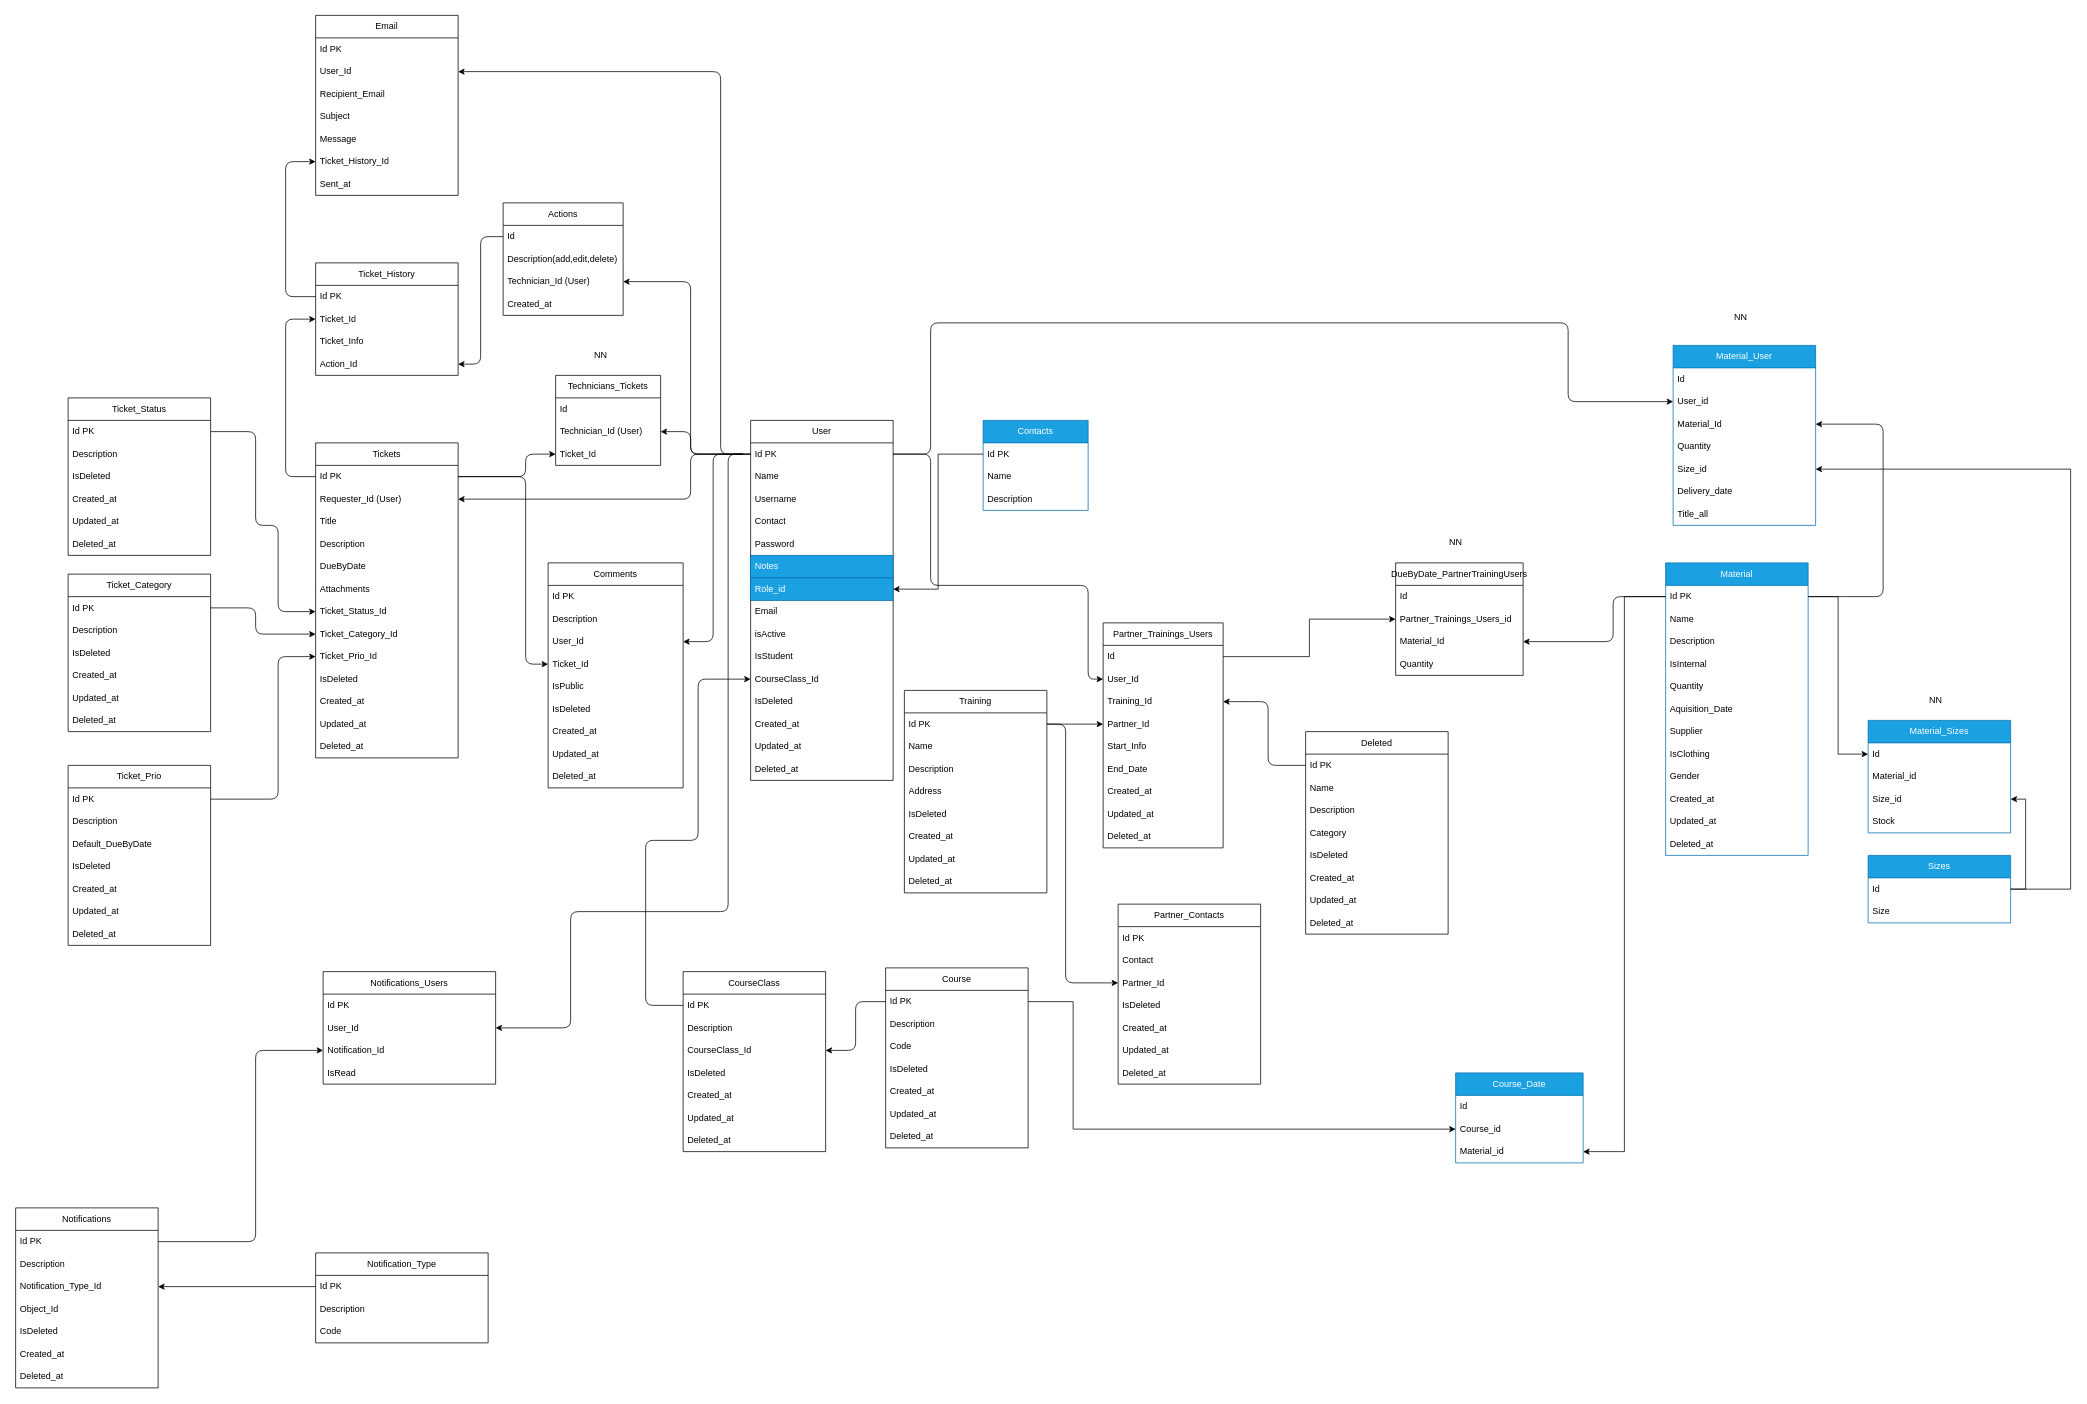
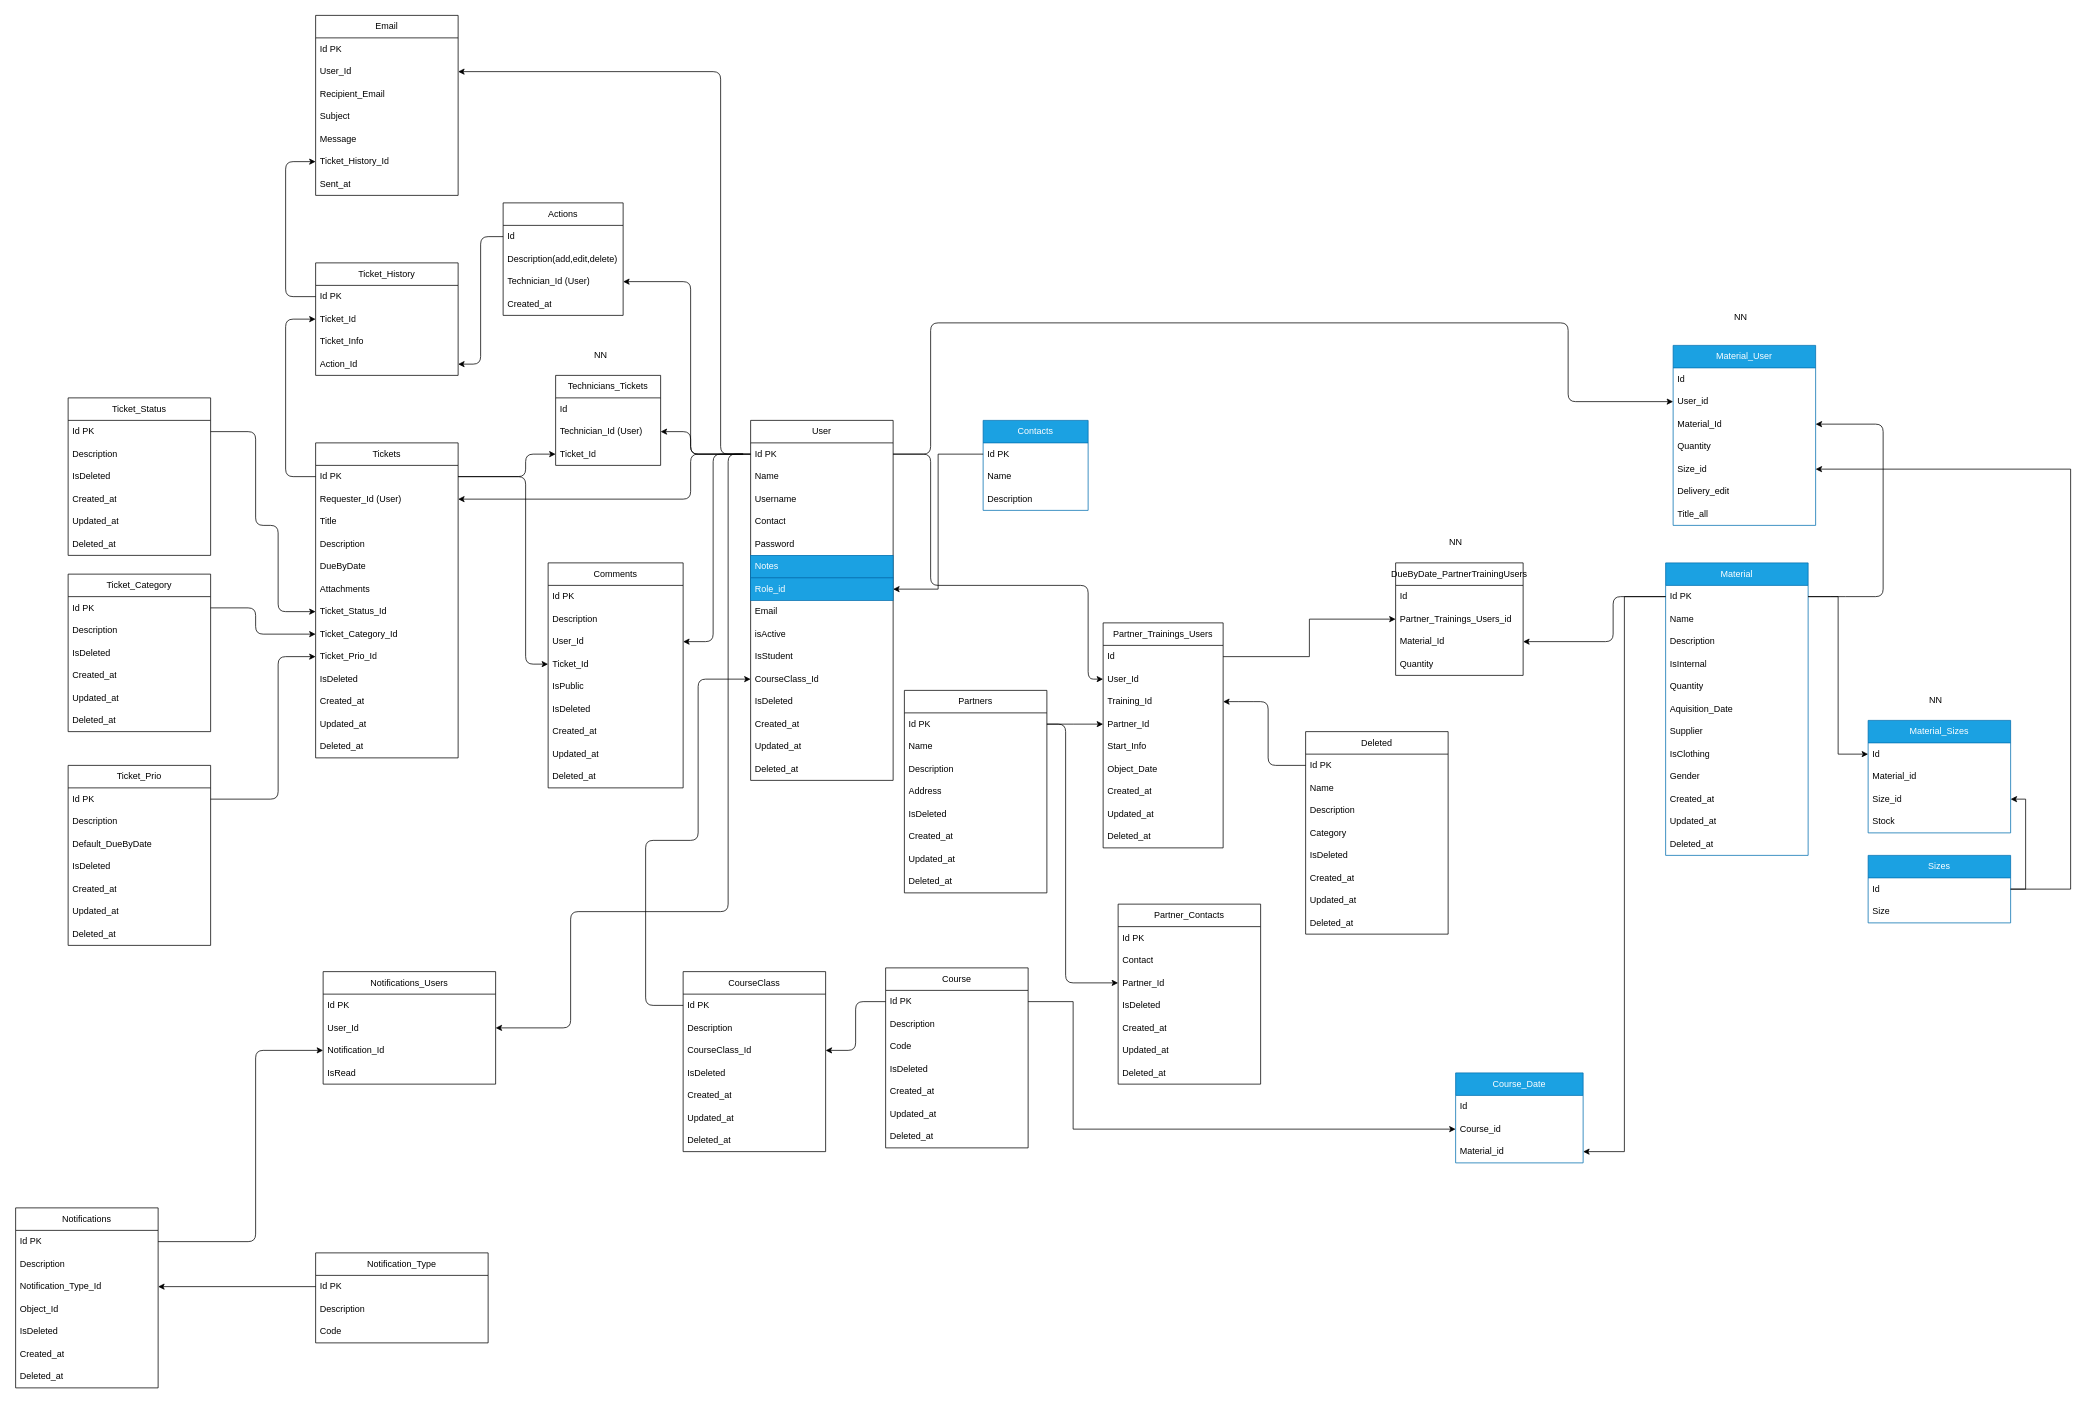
node "Delivery_date": label "Delivery_date" -> "Delivery_edit"
node "Training": label "Training" -> "Partners"
node "End_Date": label "End_Date" -> "Object_Date"
